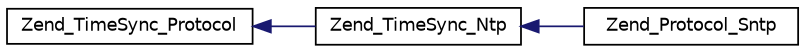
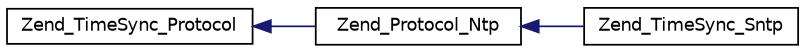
node "Zend_TimeSync_Ntp": label "Zend_TimeSync_Ntp" -> "Zend_Protocol_Ntp"
node "Zend_Protocol_Sntp": label "Zend_Protocol_Sntp" -> "Zend_TimeSync_Sntp"
